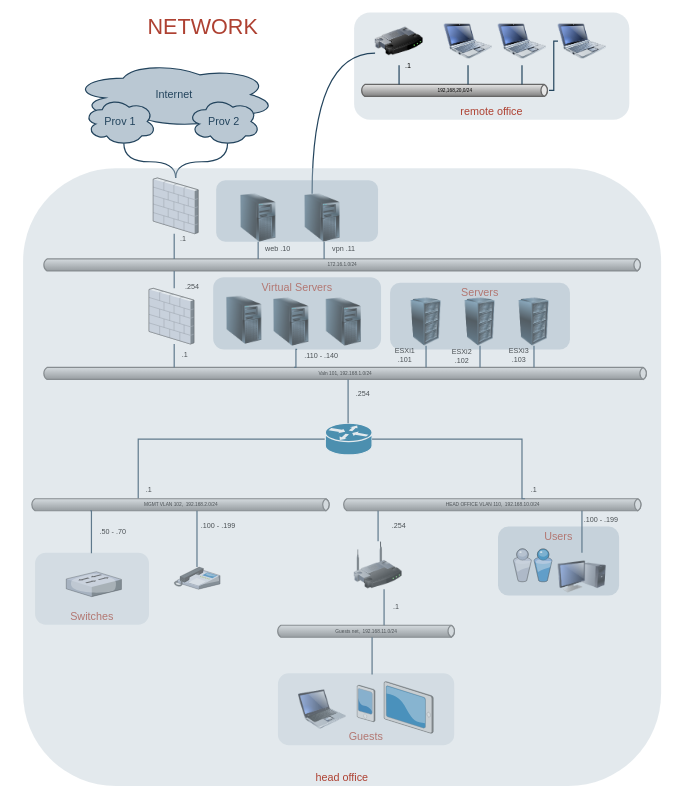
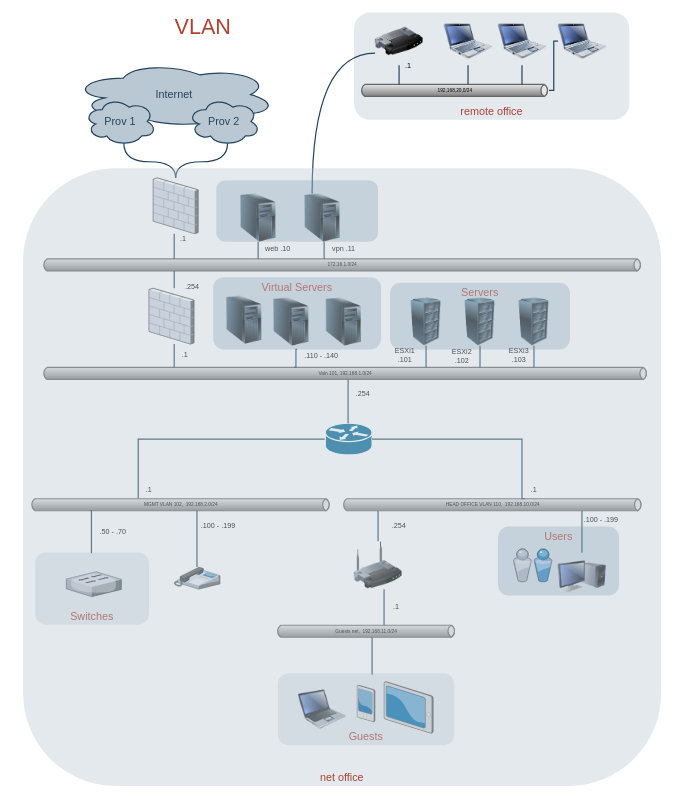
node "NETWORK": label "NETWORK" -> "VLAN"
node "head office": label "head office" -> "net office"
